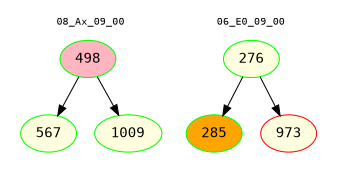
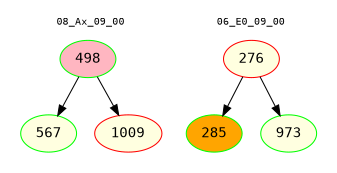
node "276": color green -> red
node "1009": color green -> red
node "973": color red -> green
